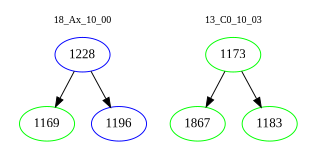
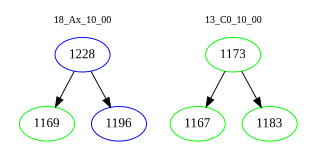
cluster "13_C0_10_03": label "13_C0_10_03" -> "13_C0_10_00"
node "1867": label "1867" -> "1167"
